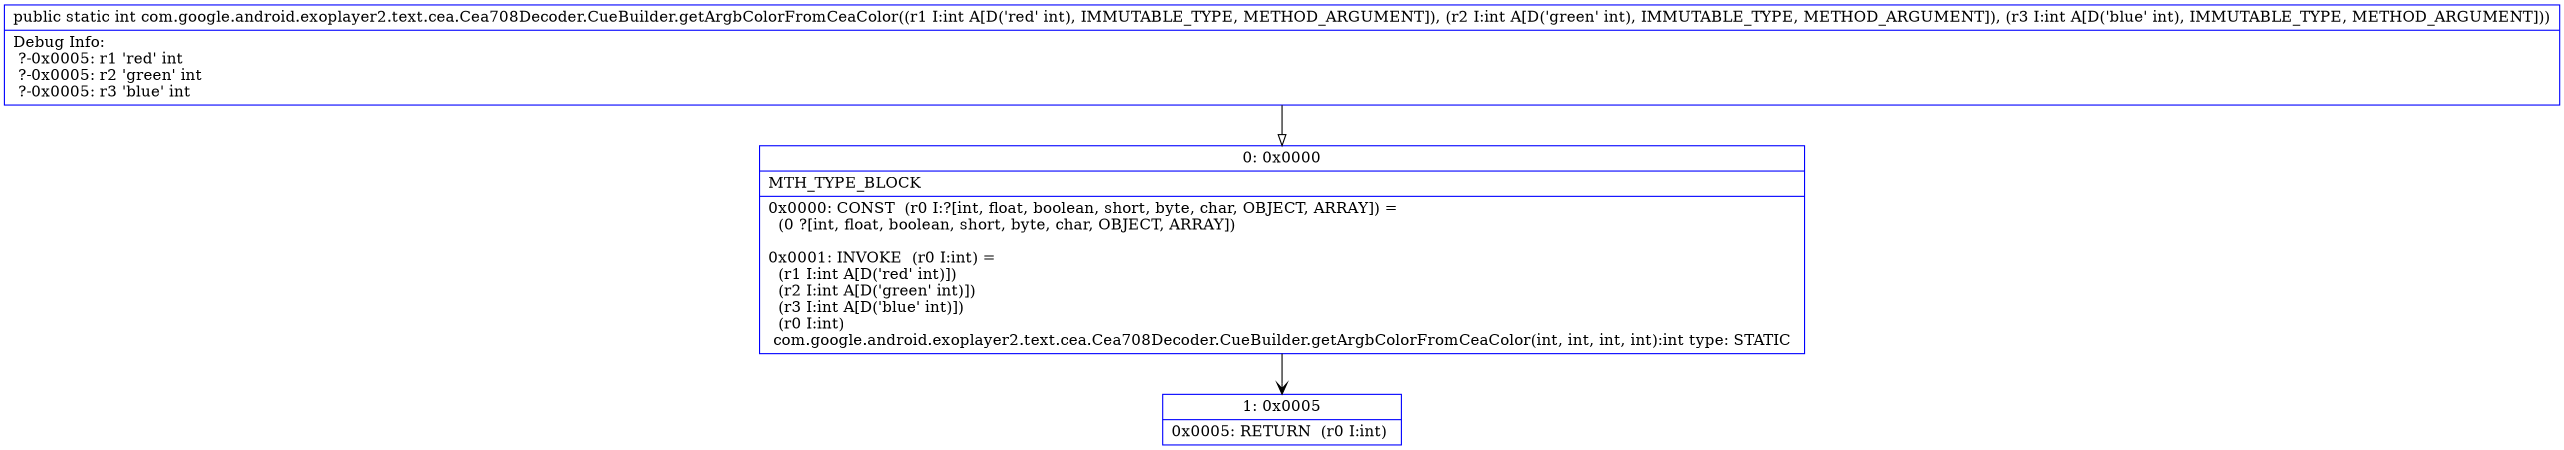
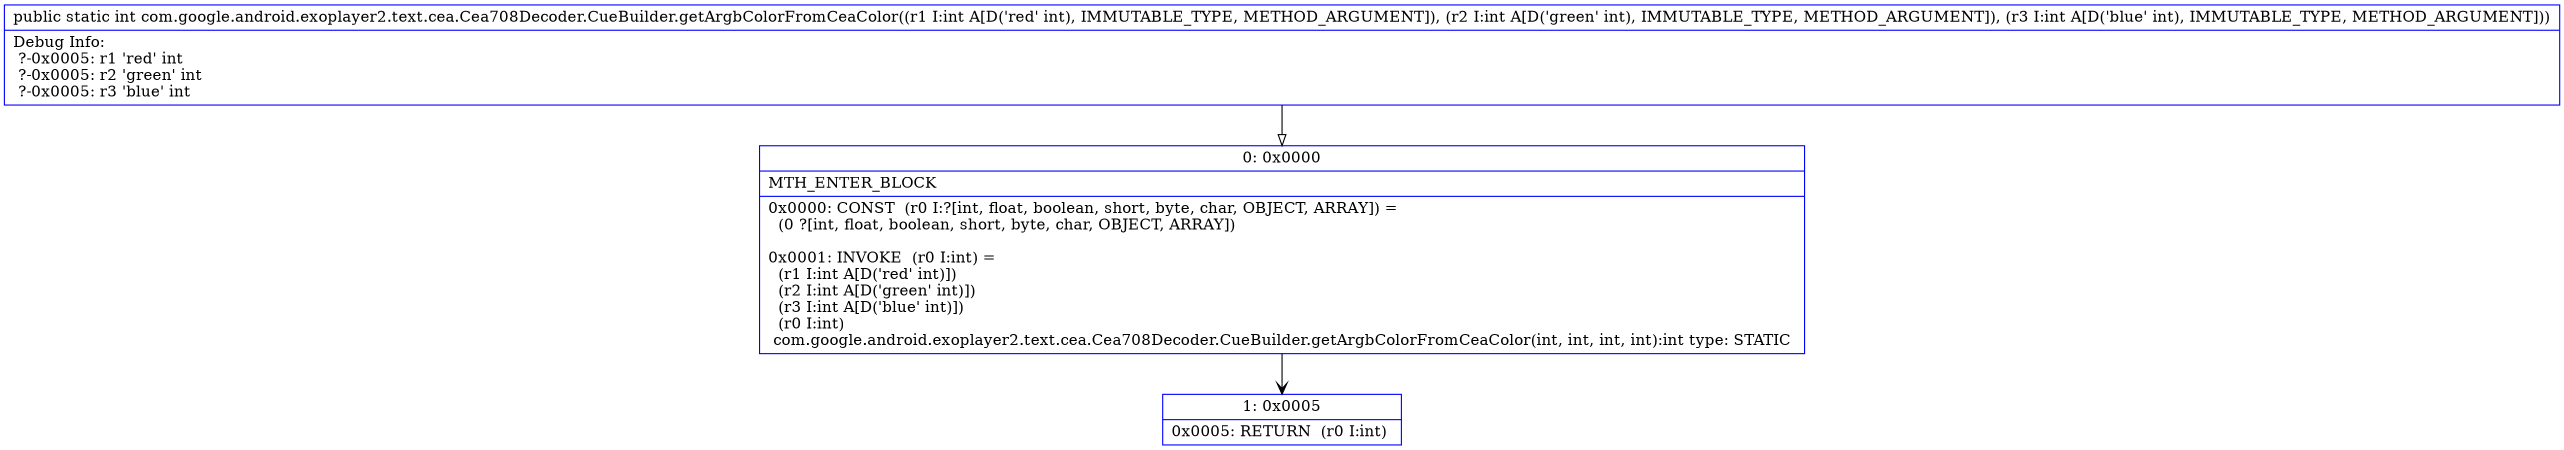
node "0: 0x0000": text "MTH_TYPE_BLOCK" -> "MTH_ENTER_BLOCK"
